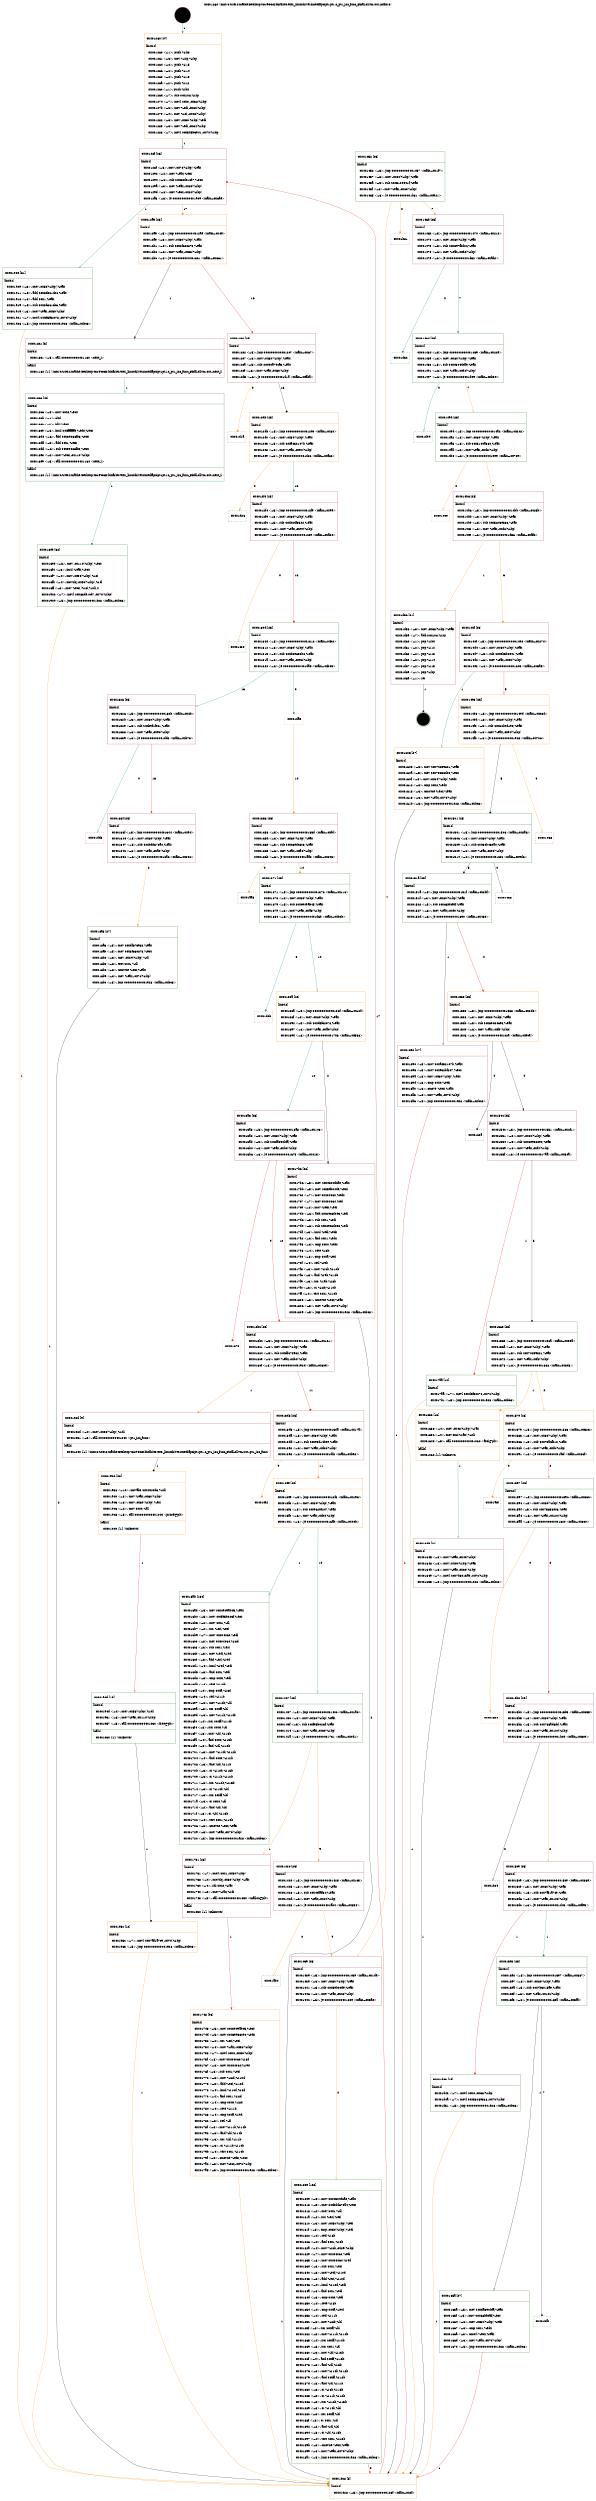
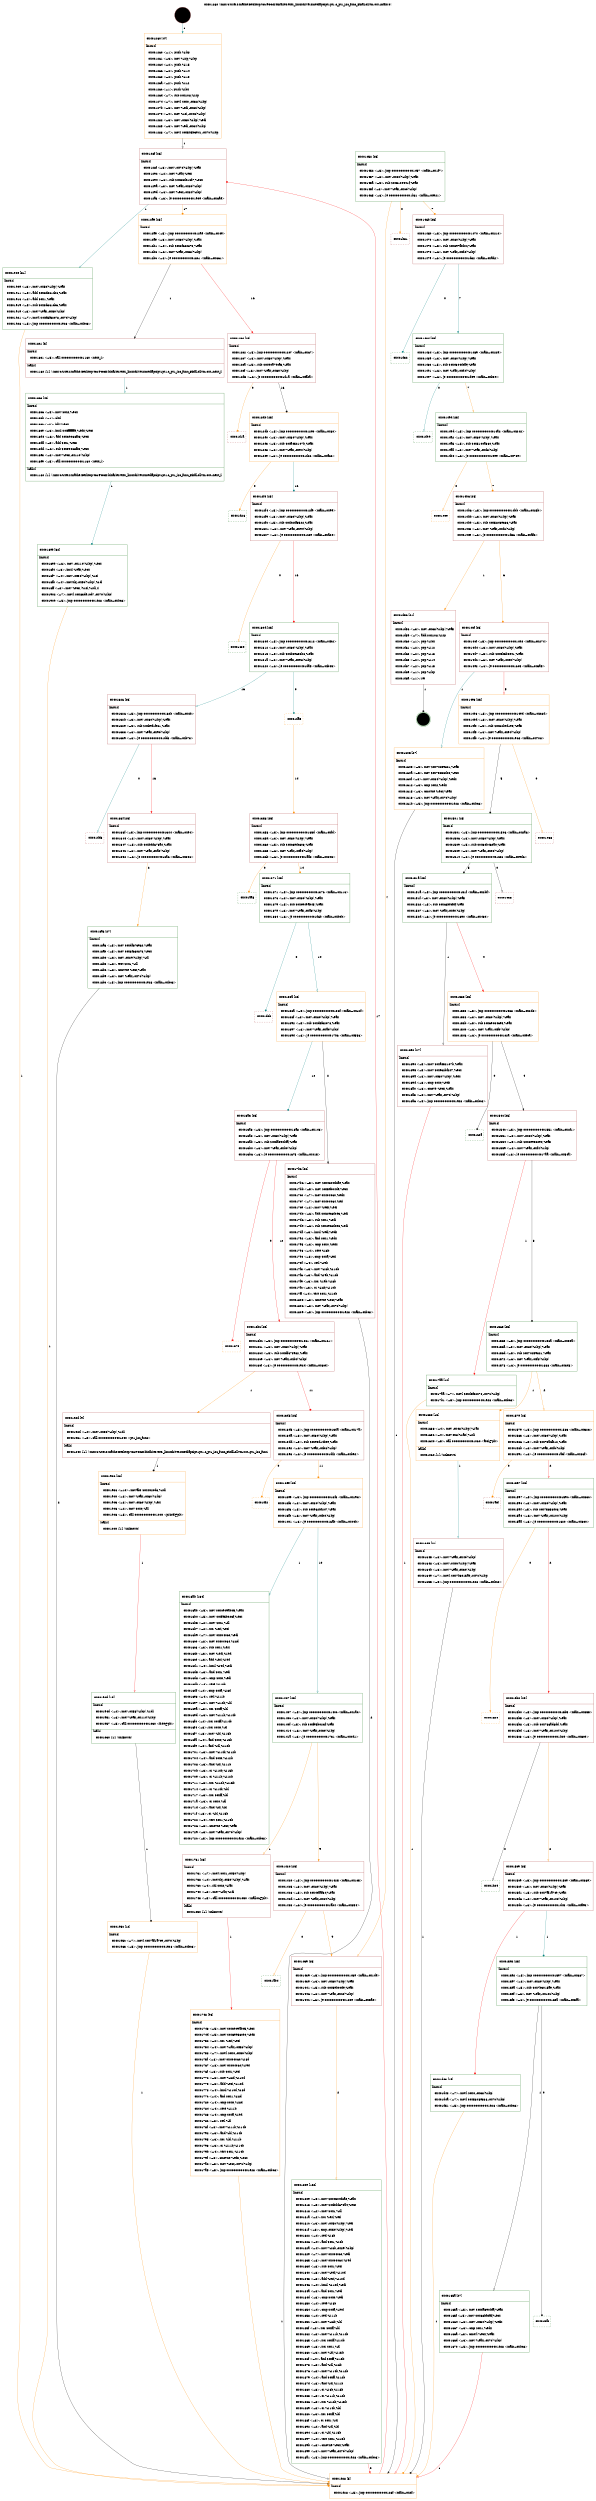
edge "0x4015e2 [25]" -> "0x4015fb": label " 7" -> " 0"
